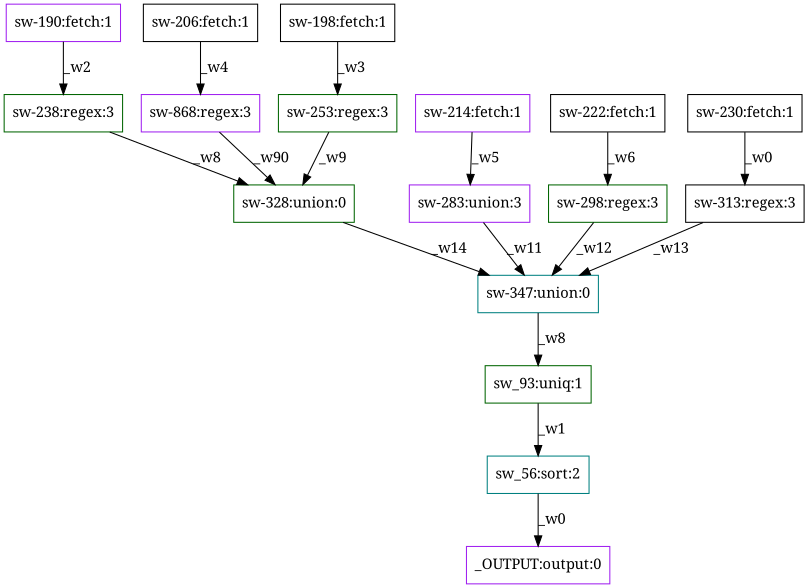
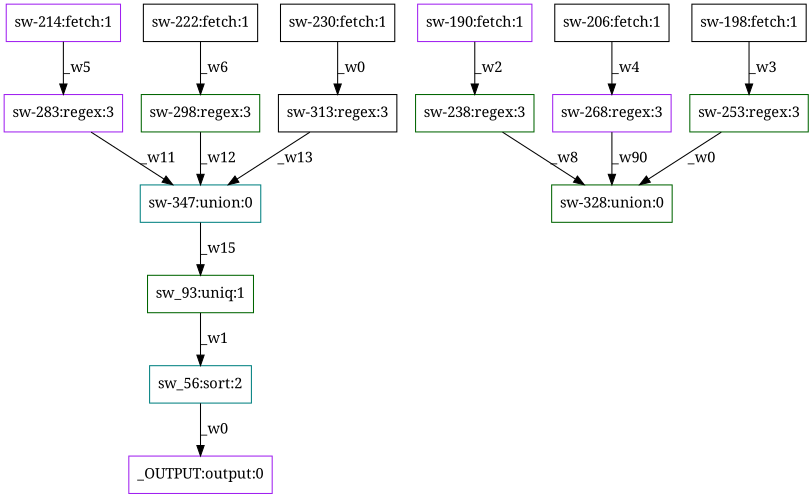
node "sw-868:regex:3": label "sw-868:regex:3" -> "sw-268:regex:3"
edge "sw-253:regex:3" -> "sw-328:union:0": label "_w9" -> "_w0"
node "sw-283:union:3": label "sw-283:union:3" -> "sw-283:regex:3"
edge "sw-328:union:0" -> "sw-347:union:0": removed, label "_w14"
edge "sw-347:union:0" -> "sw_93:uniq:1": label "_w8" -> "_w15"
